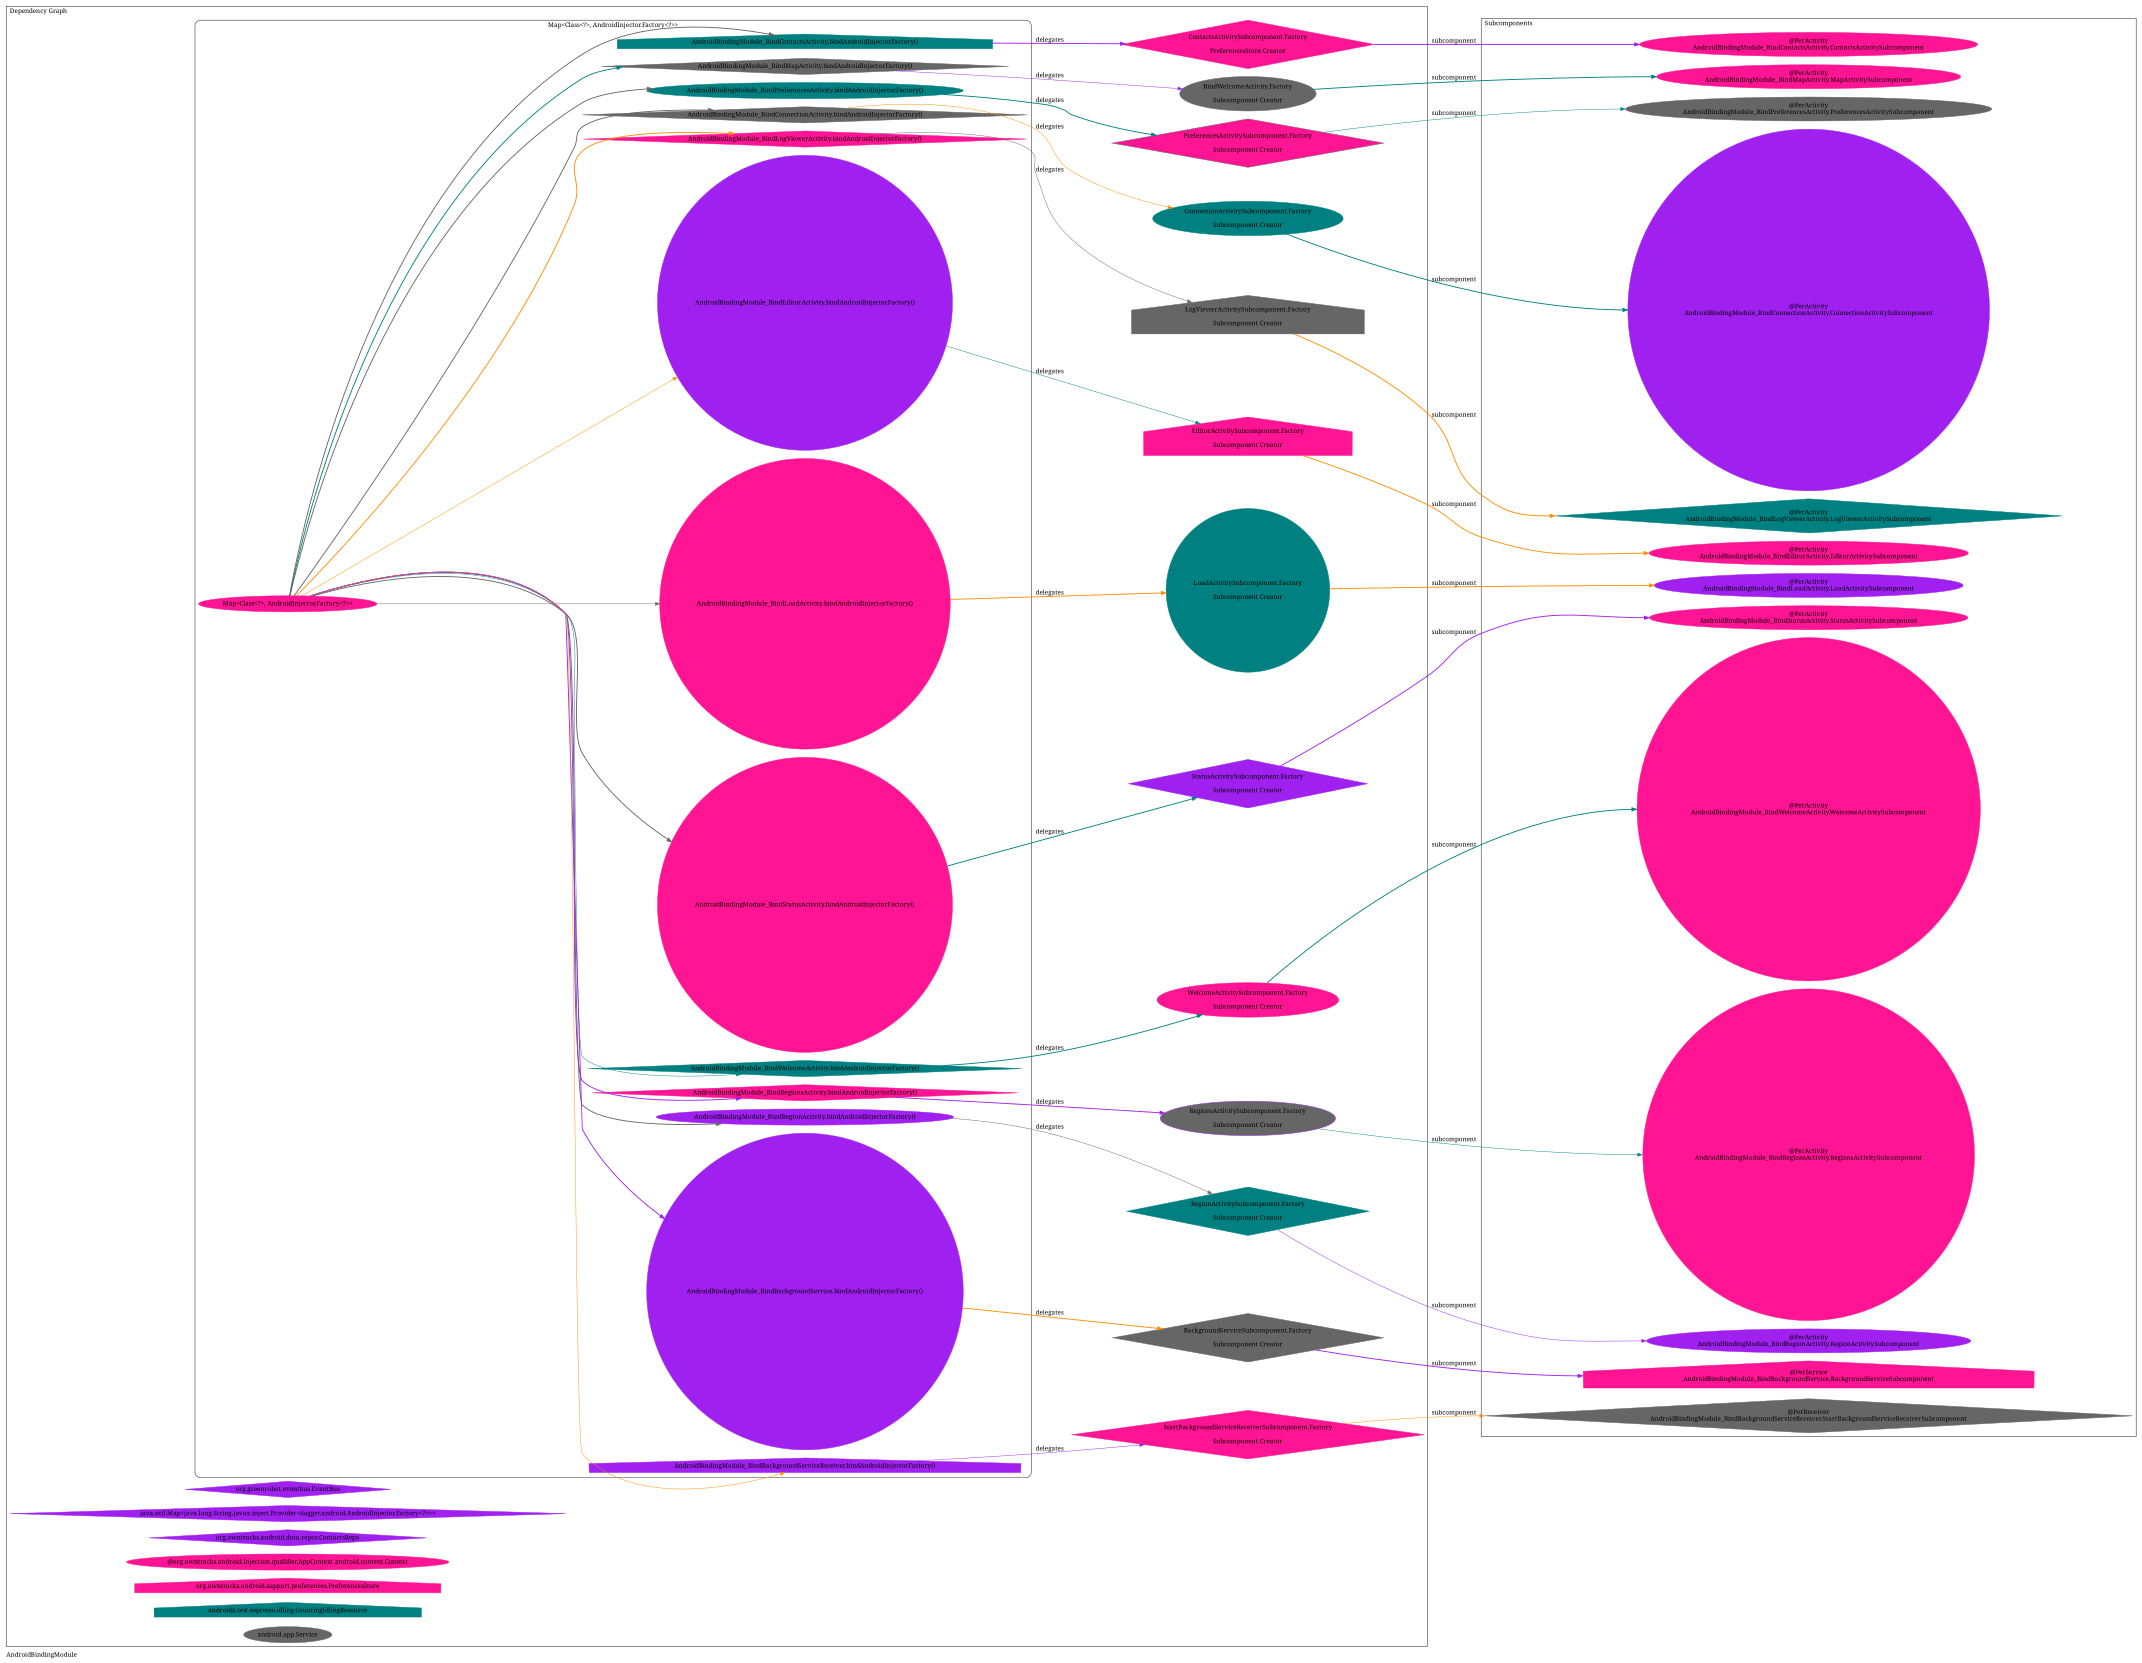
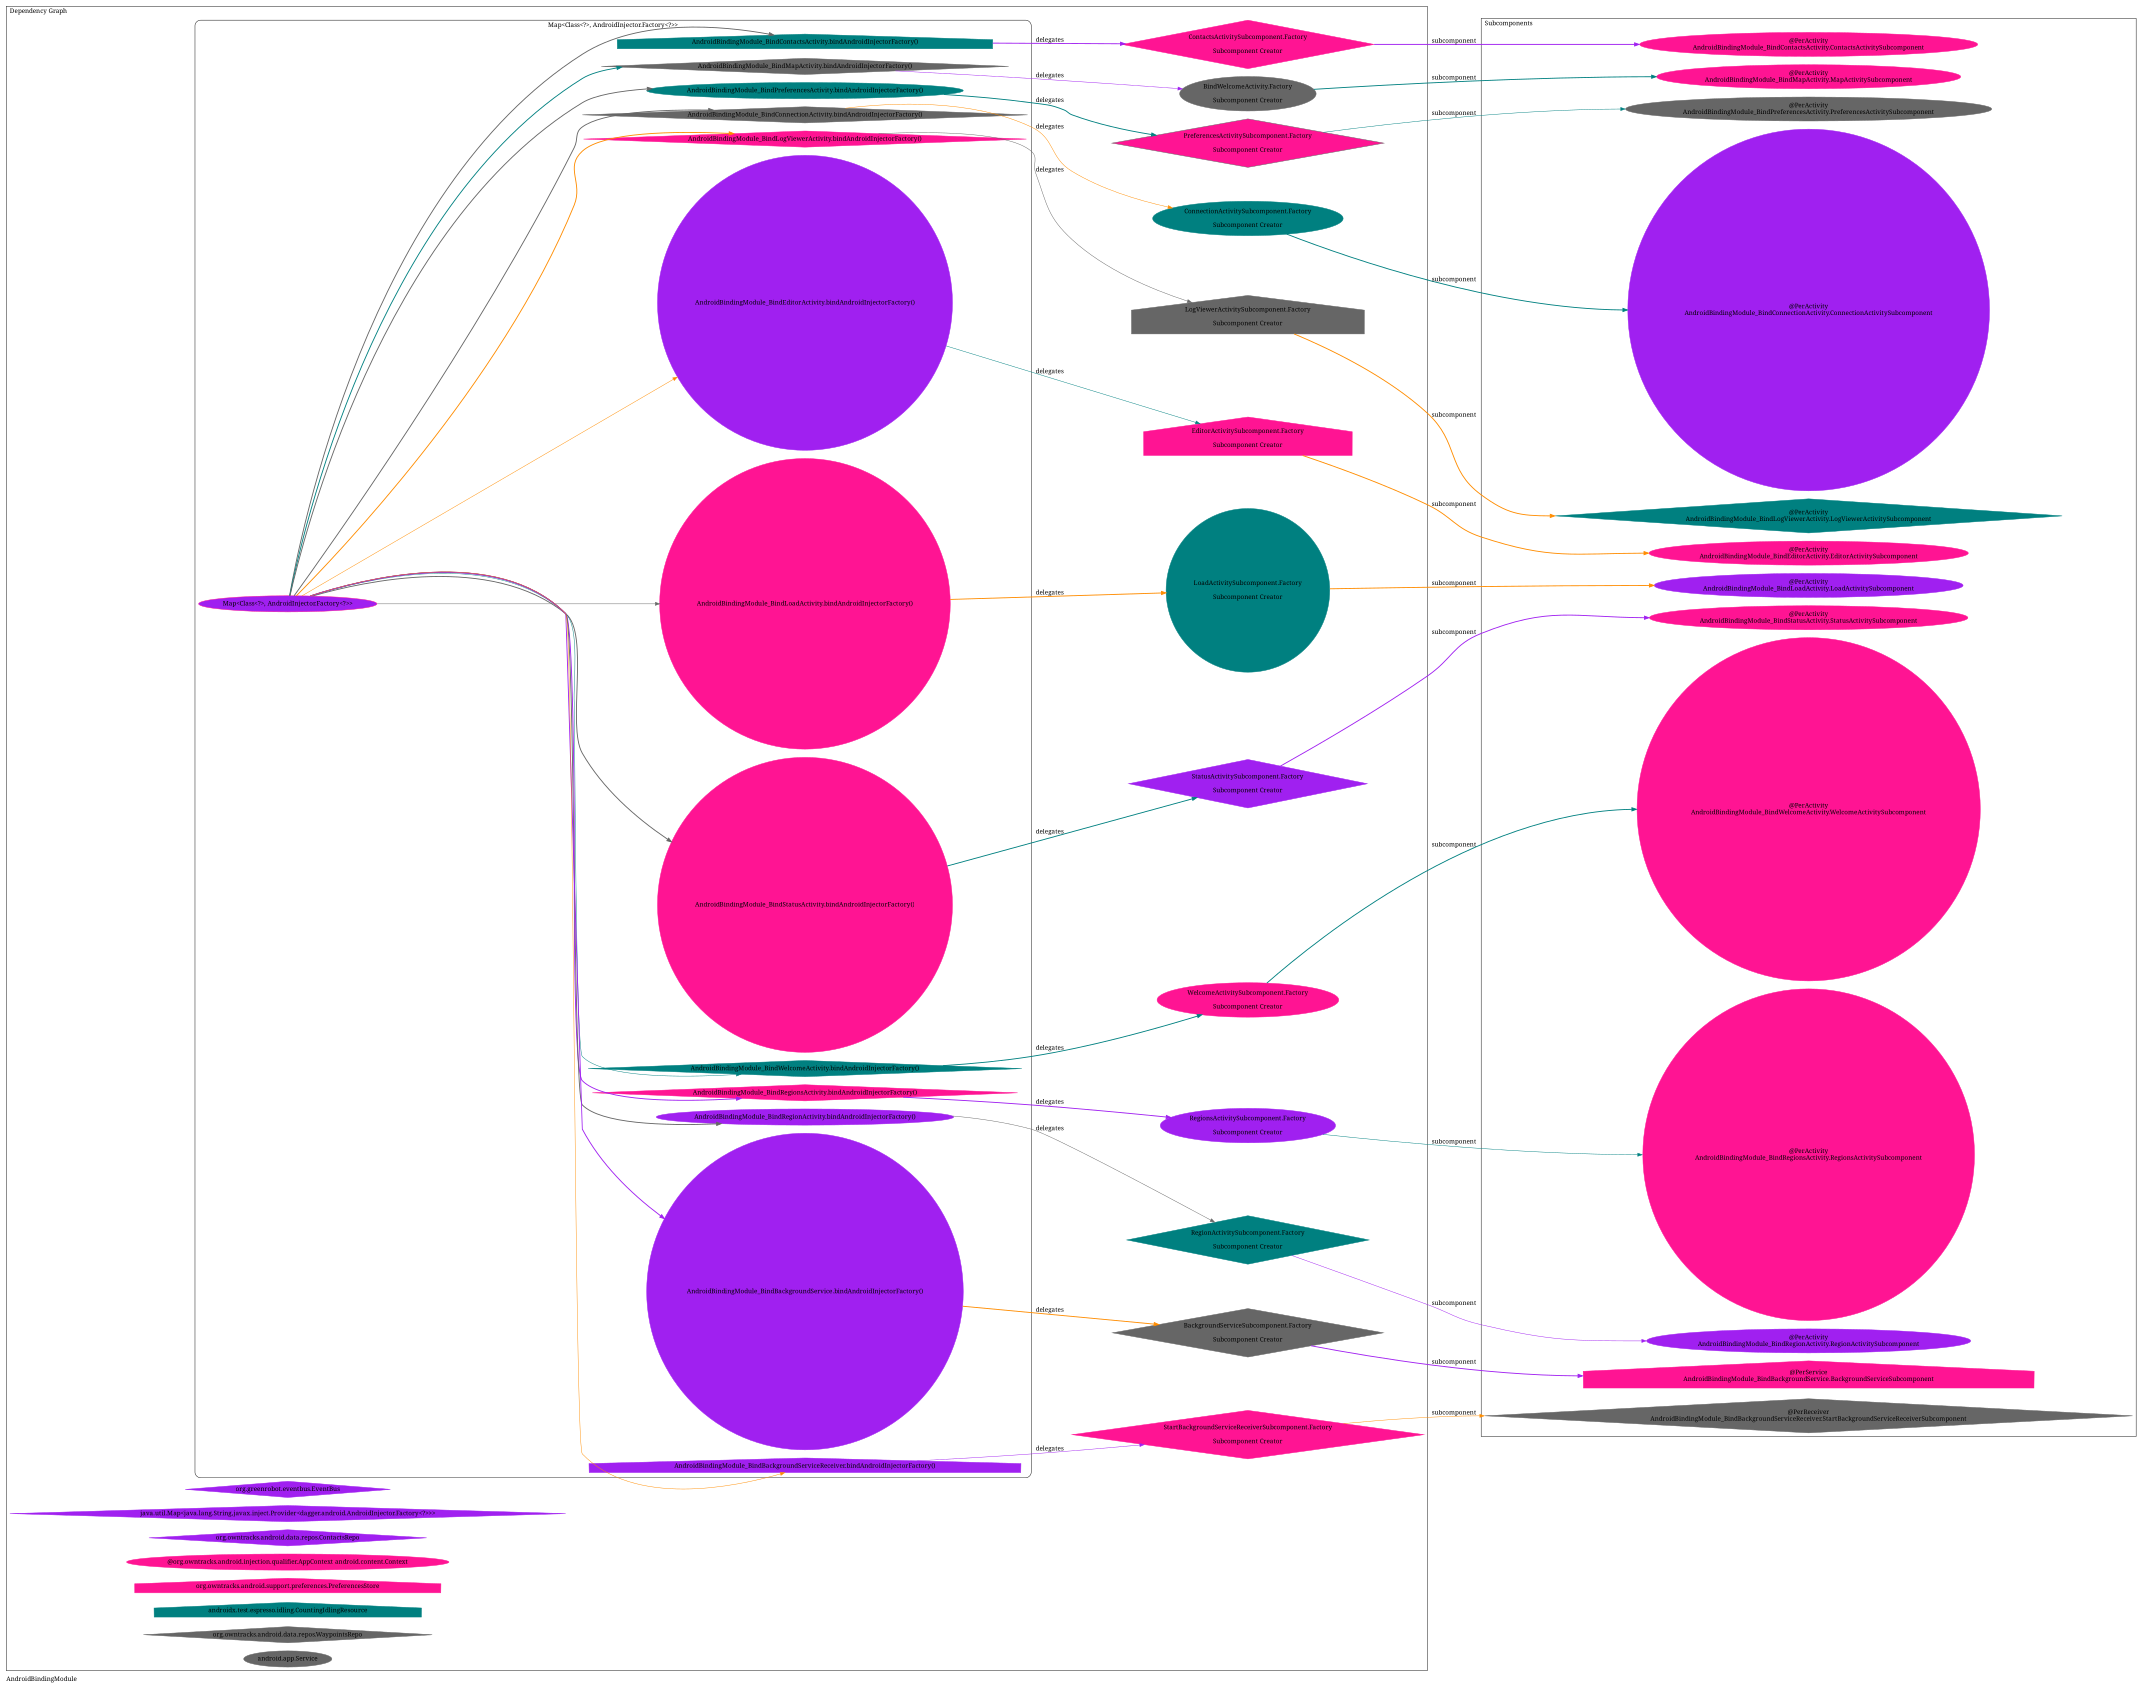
node "ContactsActivitySubcomponent.Factory PreferencesStore Creator": label "ContactsActivitySubcomponent.Factory PreferencesStore Creator" -> "ContactsActivitySubcomponent.Factory Subcomponent Creator"
node "Map<Class<?>, AndroidInjector.Factory<?>>": fillcolor deeppink -> purple
node "RegionsActivitySubcomponent.Factory Subcomponent Creator": fillcolor gray40 -> purple
node "org.owntracks.android.data.repos.WaypointsRepo": added
